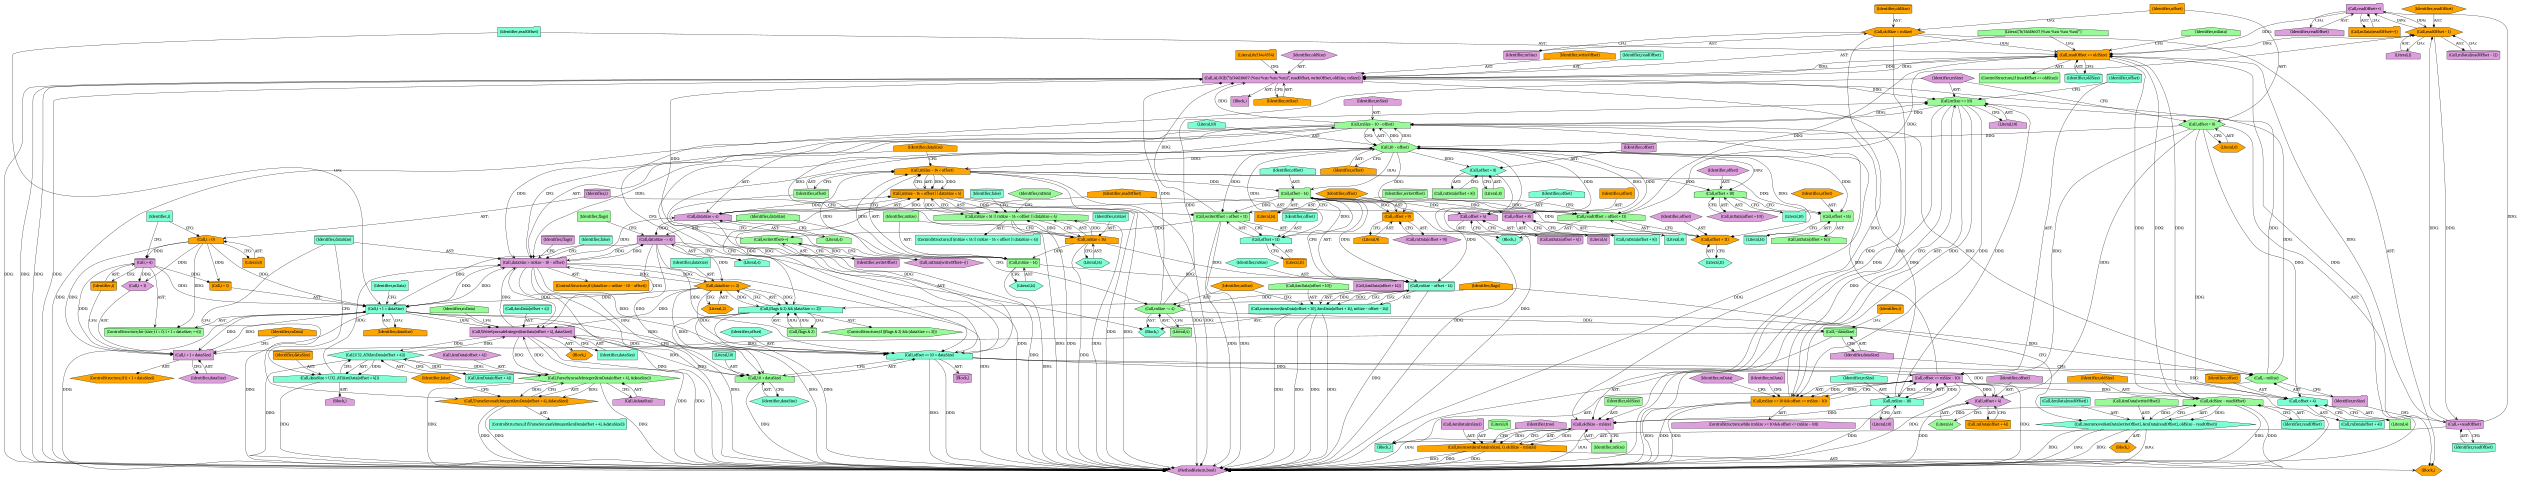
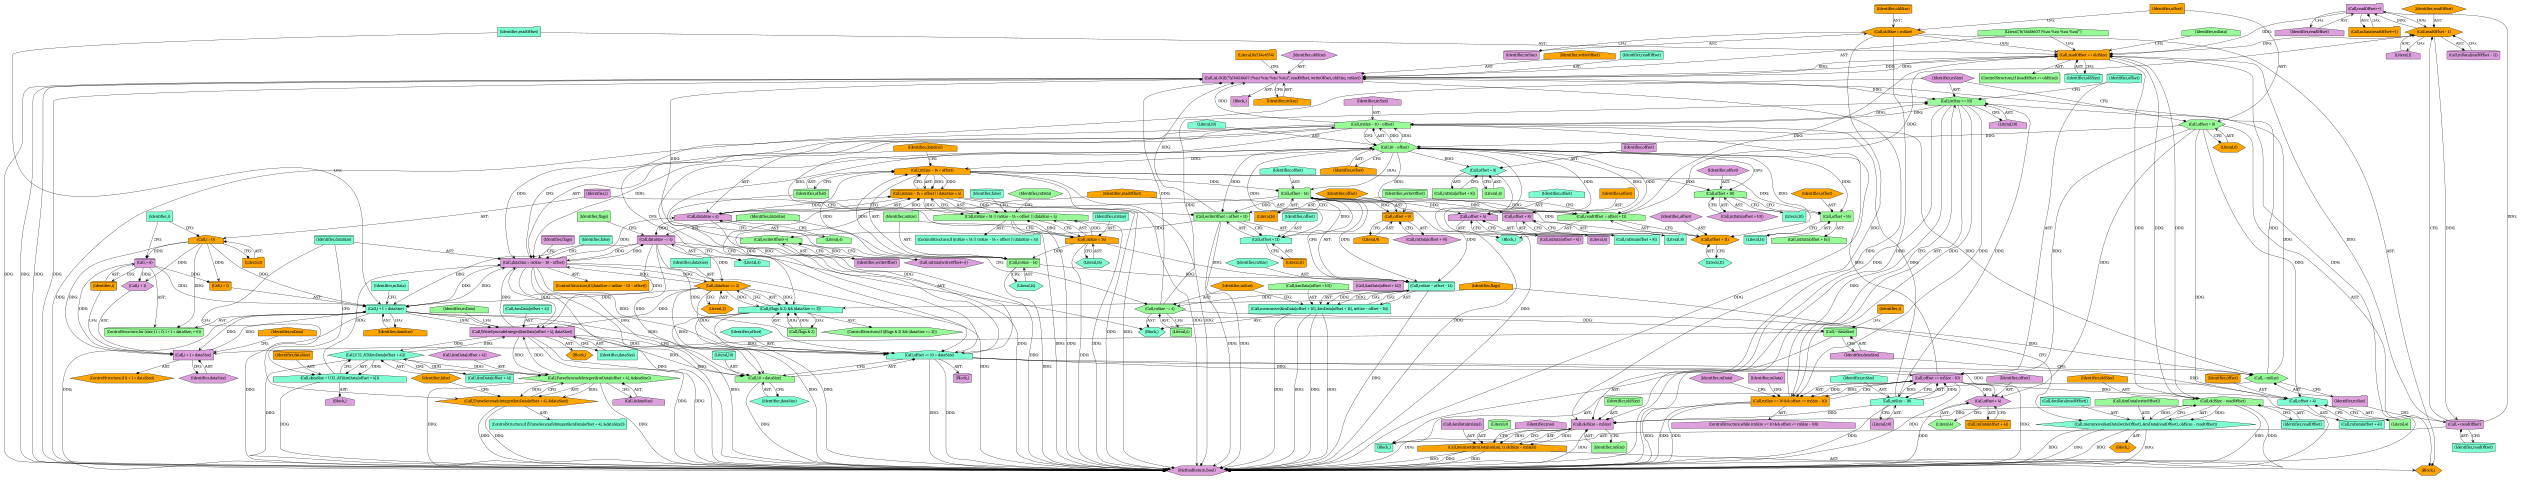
edge "(Call,++readOffset)" -> "(Call,readOffset - 1)": label "DDG: " -> "CFG: "
